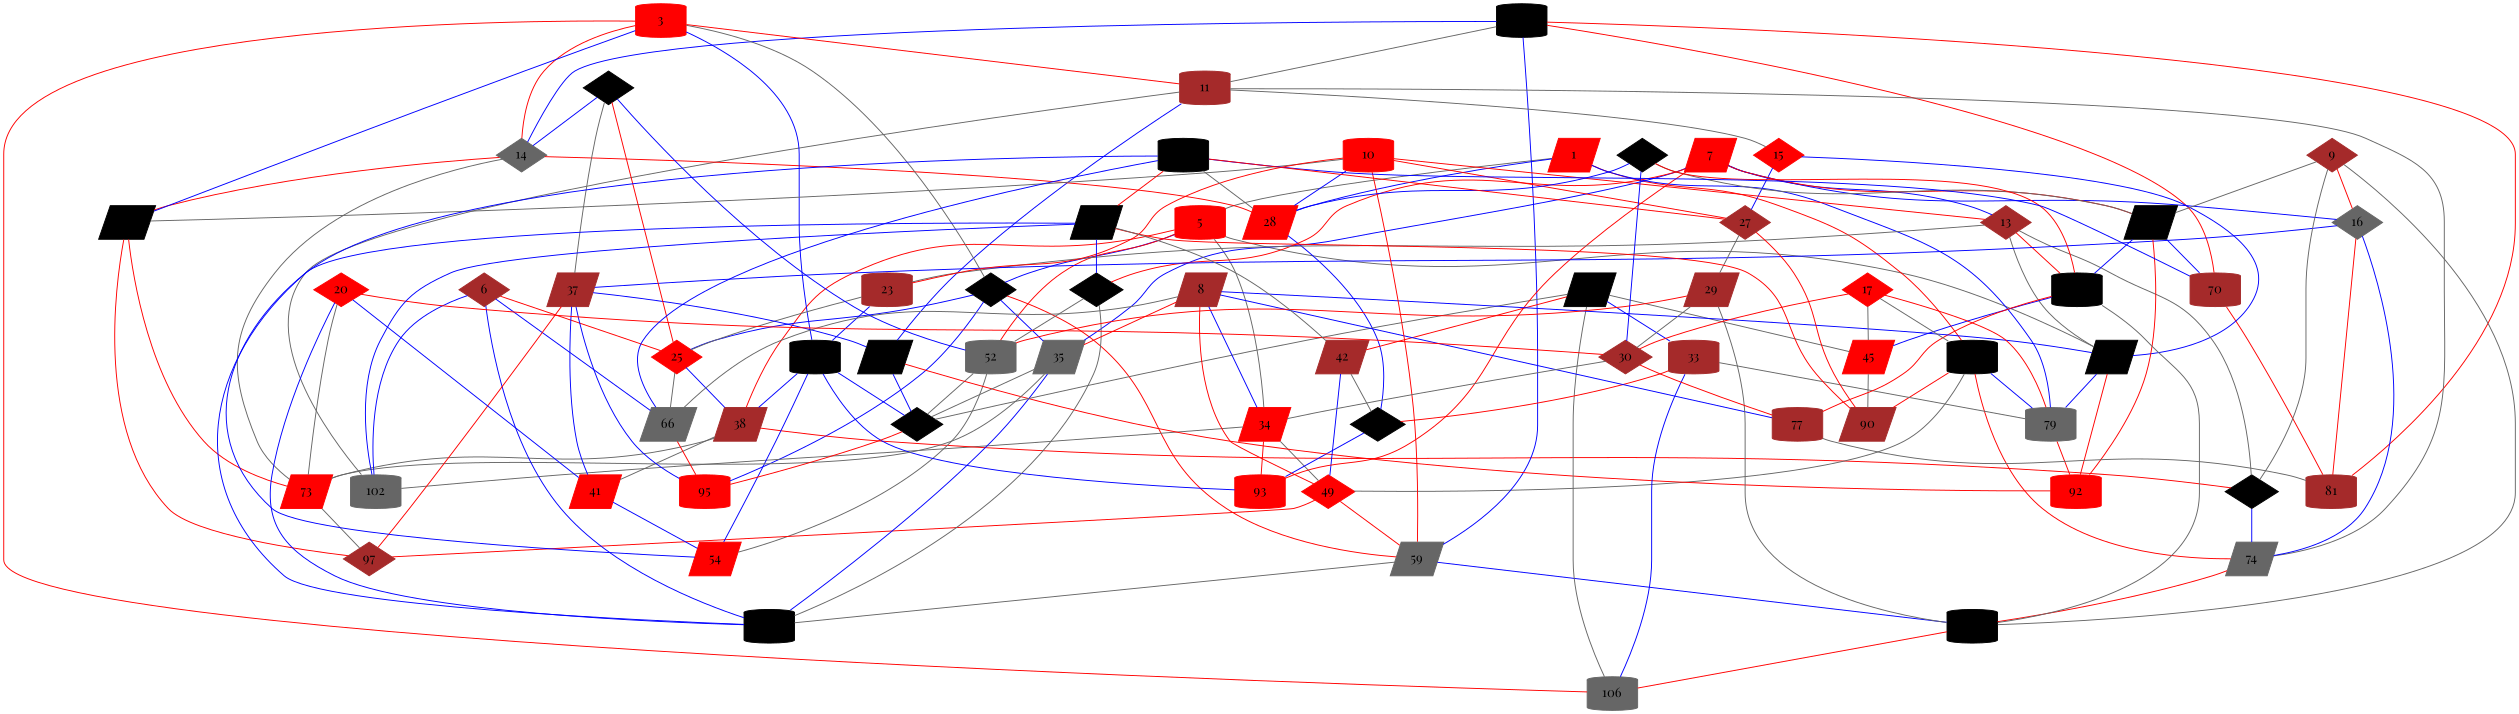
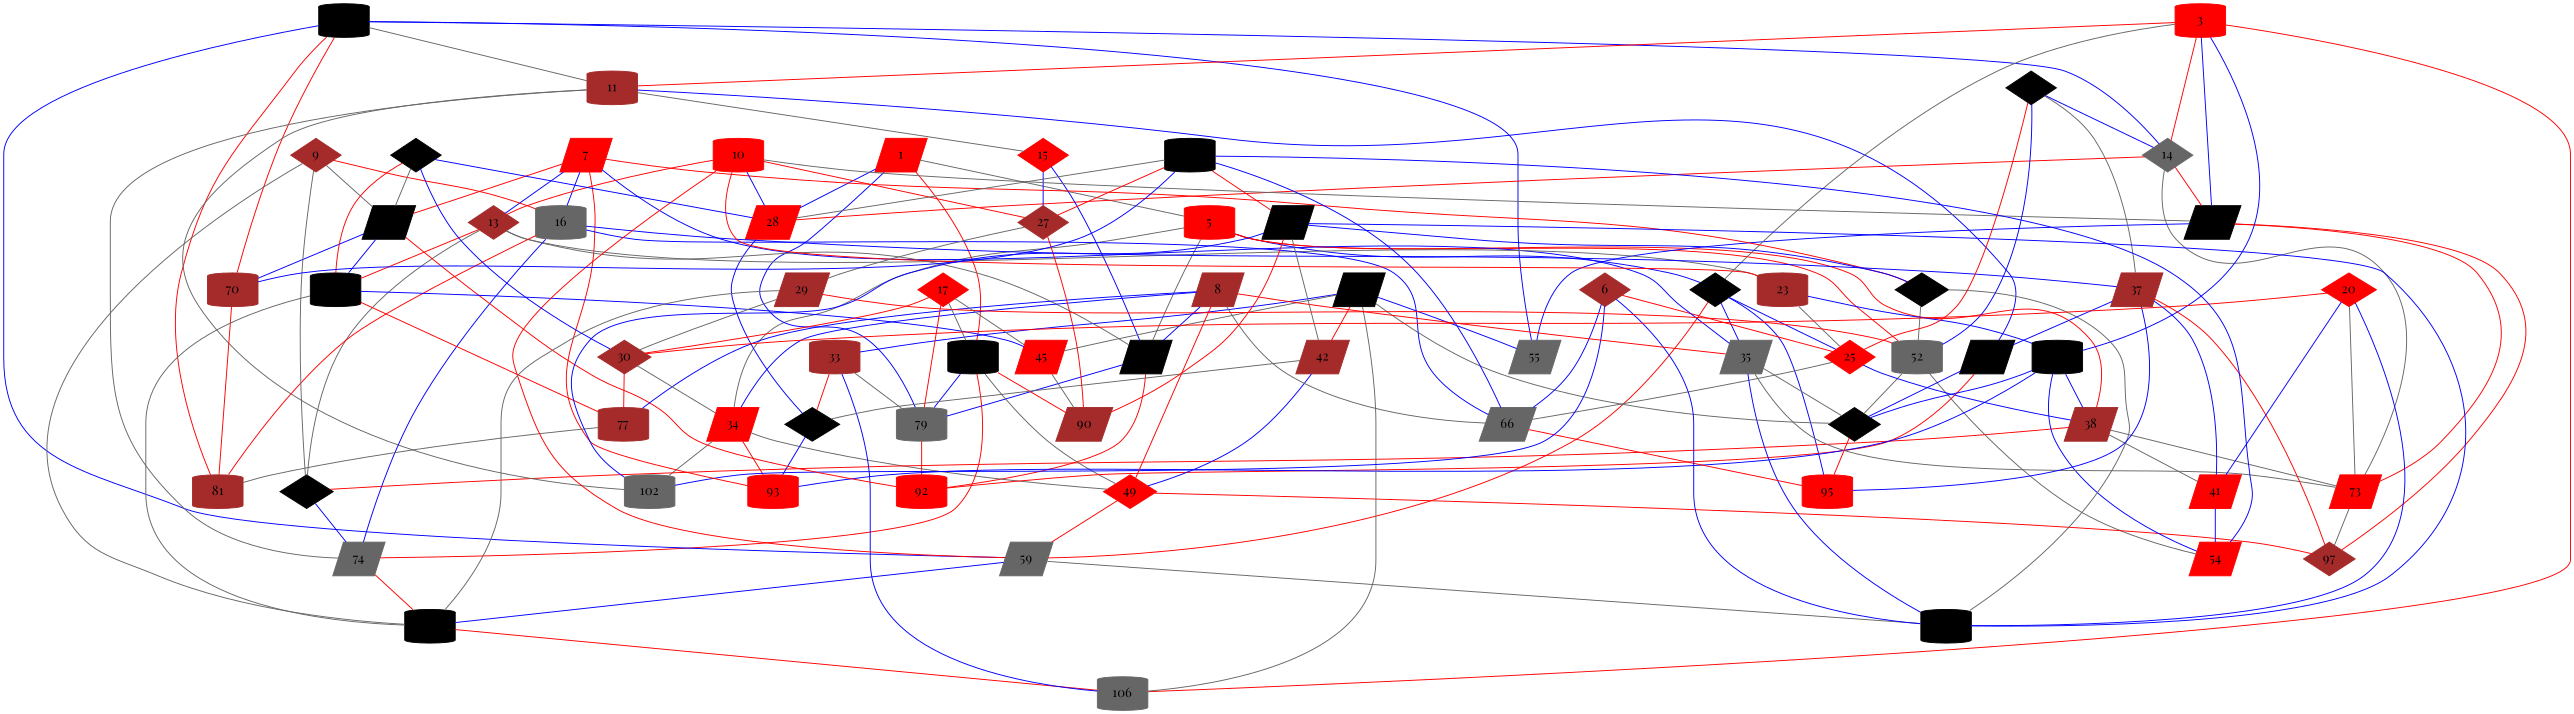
node "16": shape diamond -> cylinder
edge "16" -- "66": added
node "55": added
